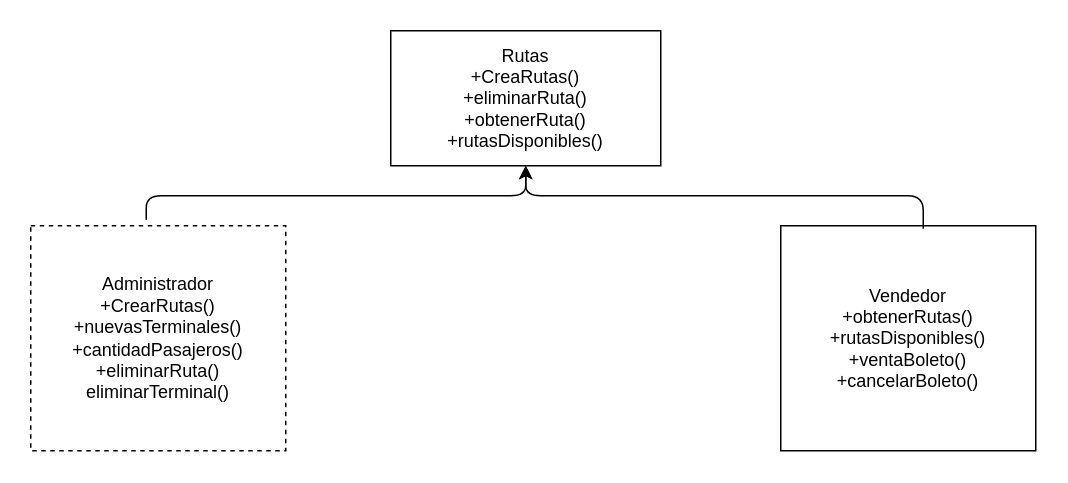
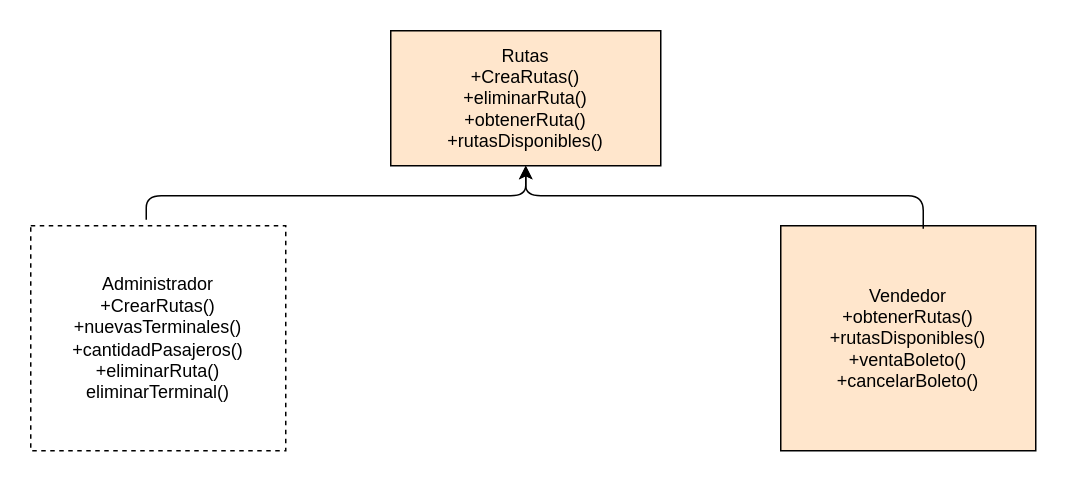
node "Rutas +CreaRutas() +eliminarRuta() +obtenerRuta() +rutasDisponibles()": fillcolor #ffffff -> #ffe6cc
node "Vendedor +obtenerRutas() +rutasDisponibles() +ventaBoleto() +cancelarBoleto()": fillcolor #ffffff -> #ffe6cc
